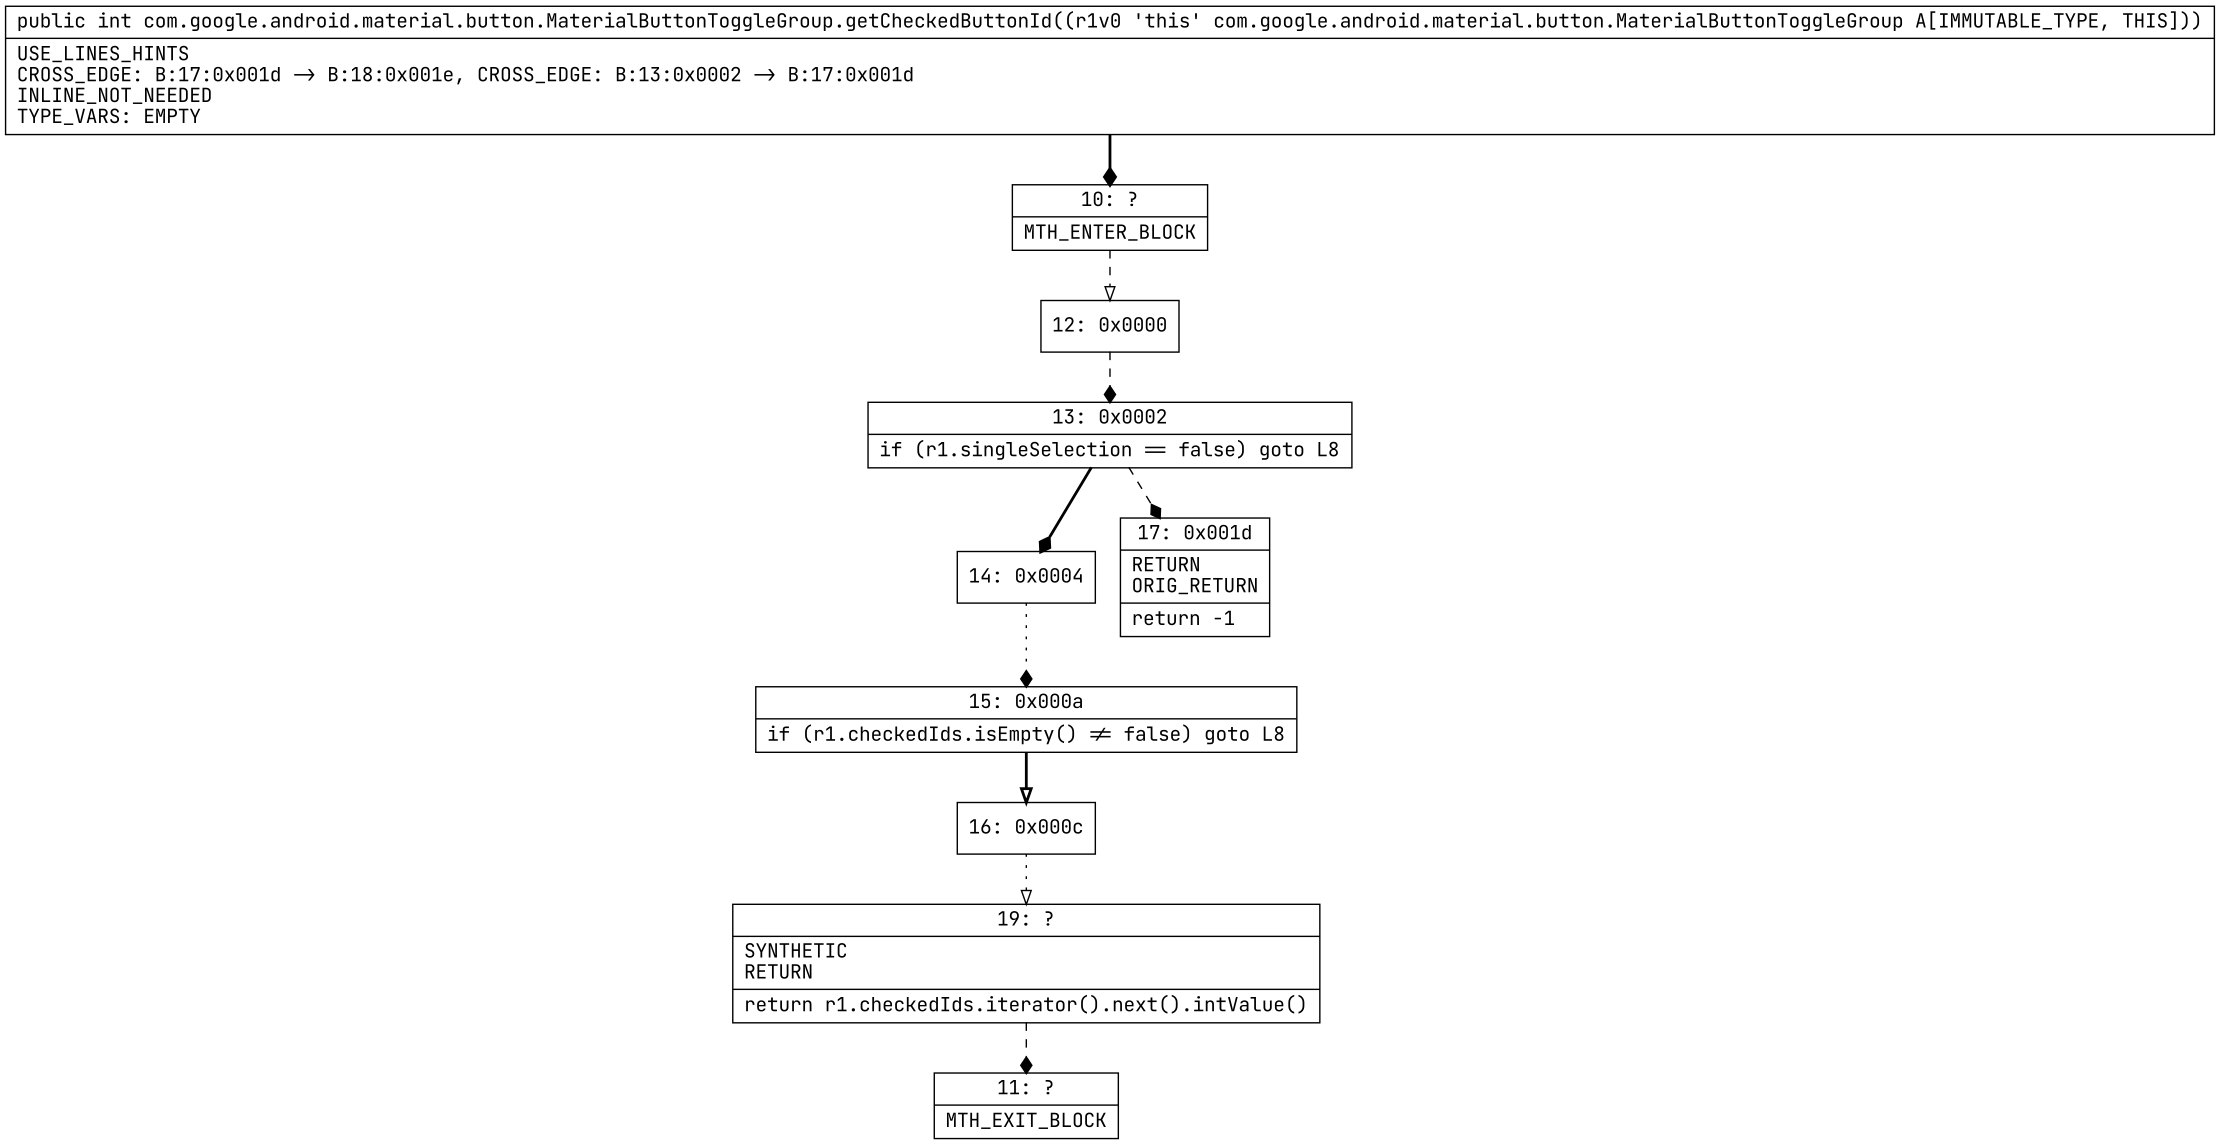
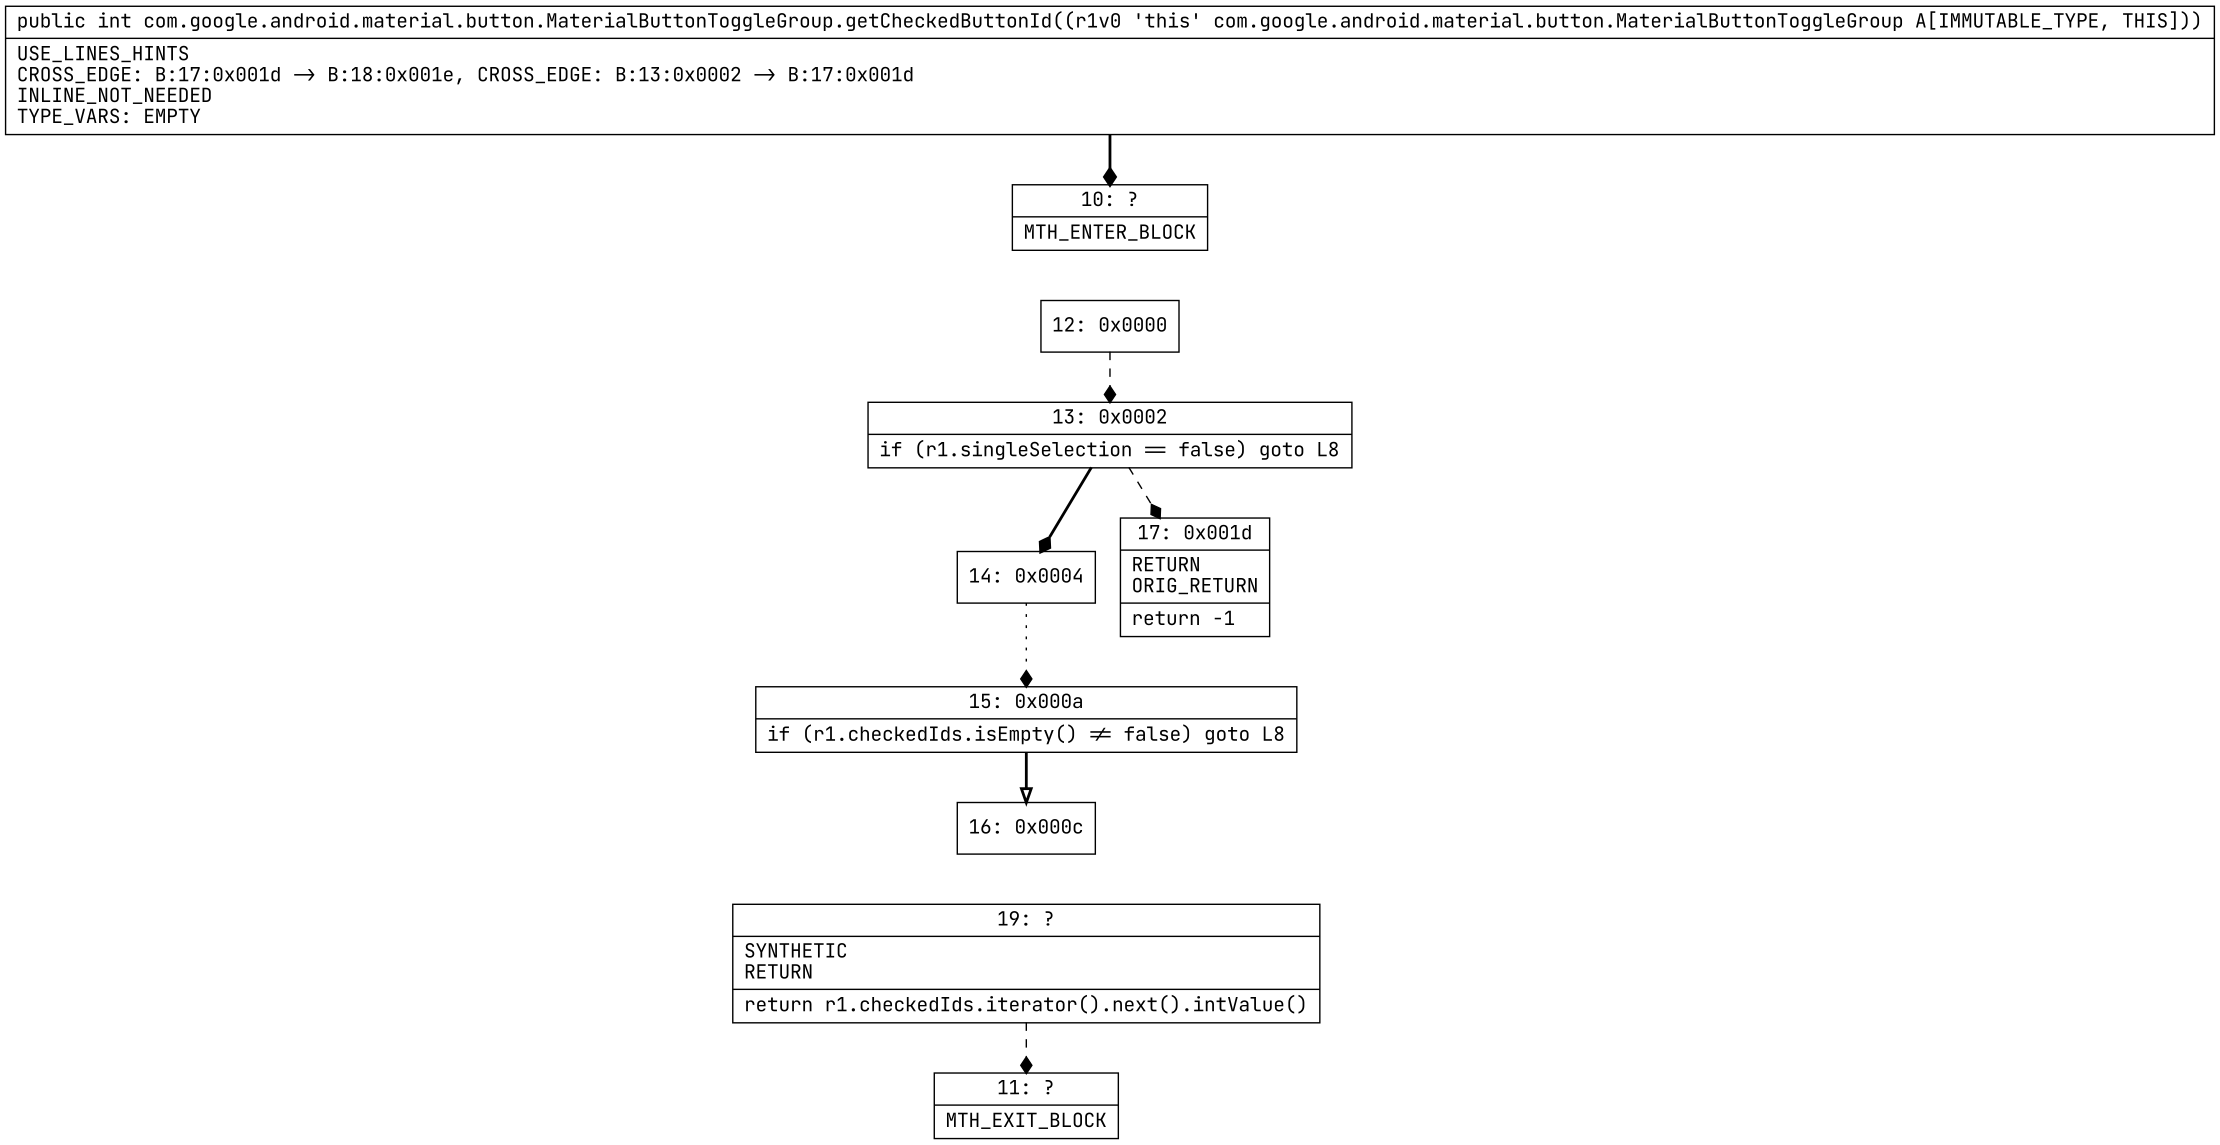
edge "10: ?" -> "12: 0x0000": removed
edge "16: 0x000c" -> "19: ?": removed
